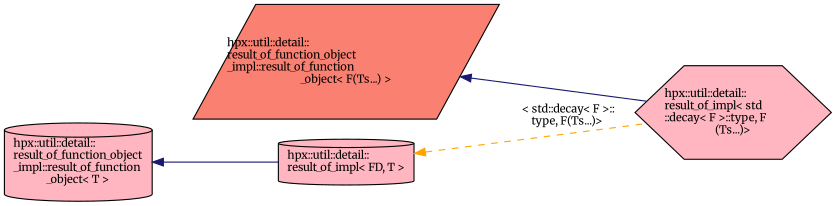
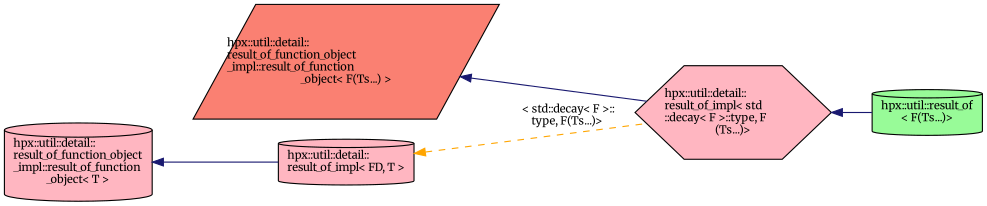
node "hpx::util::result_of < F(Ts...)>": added
